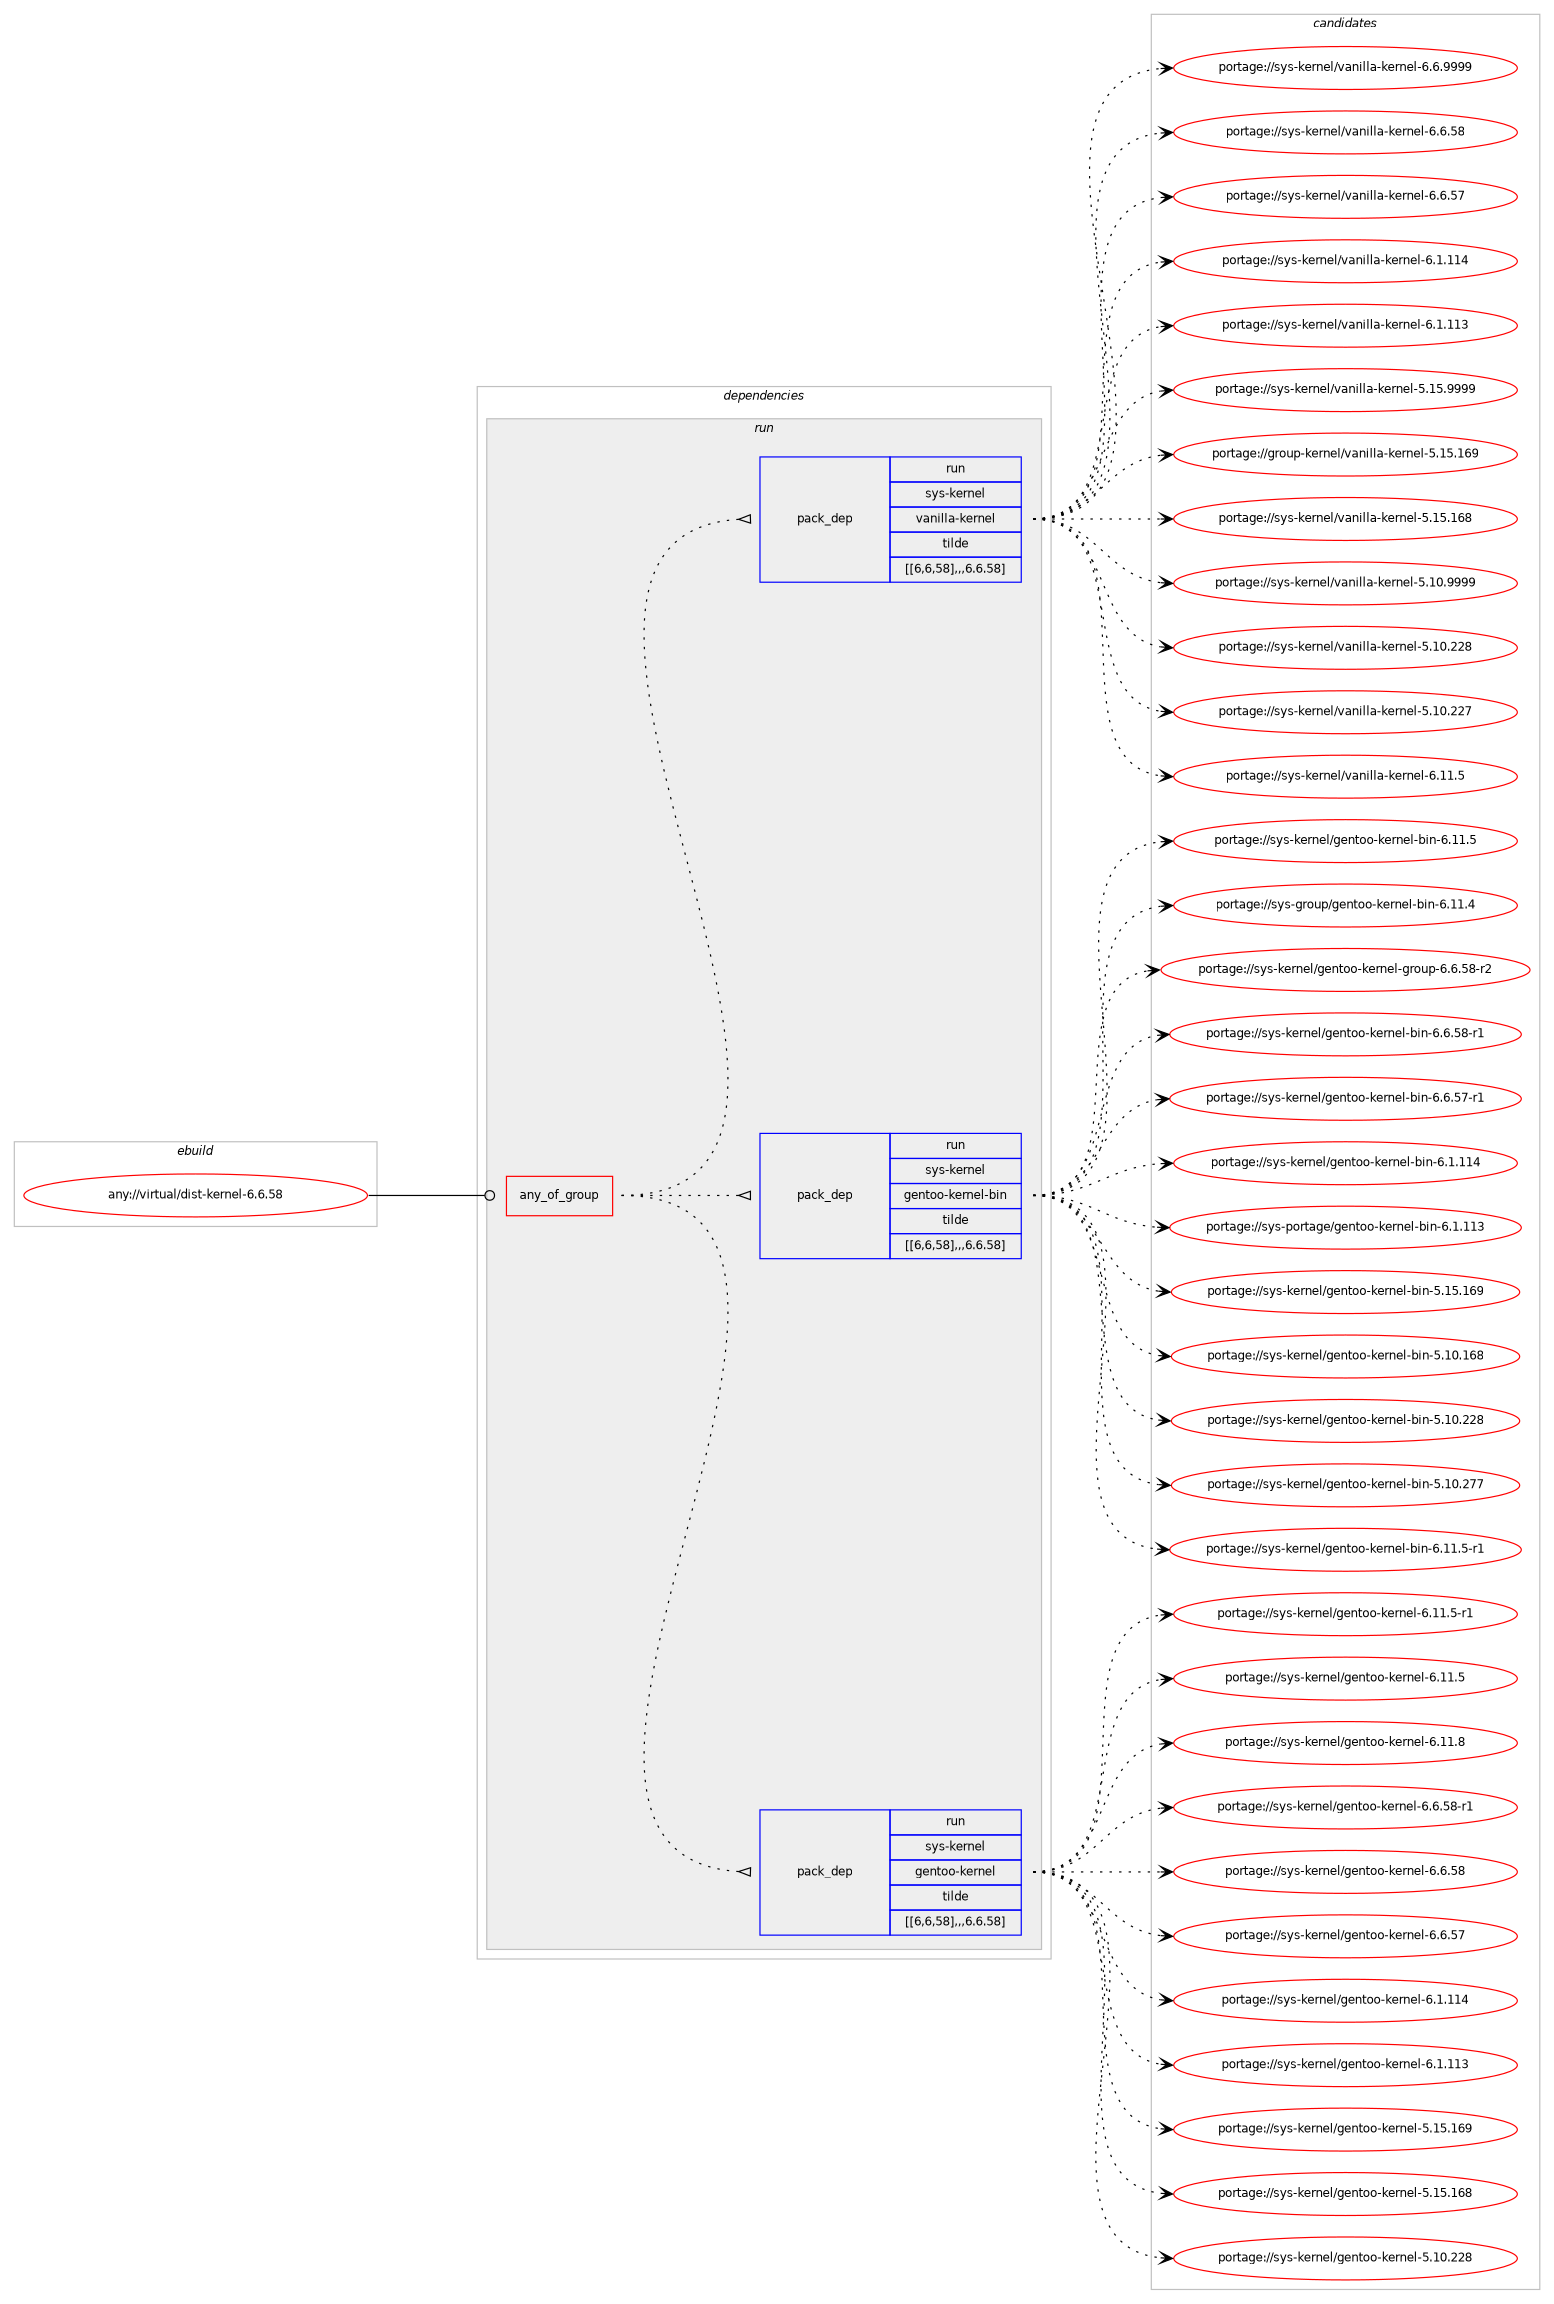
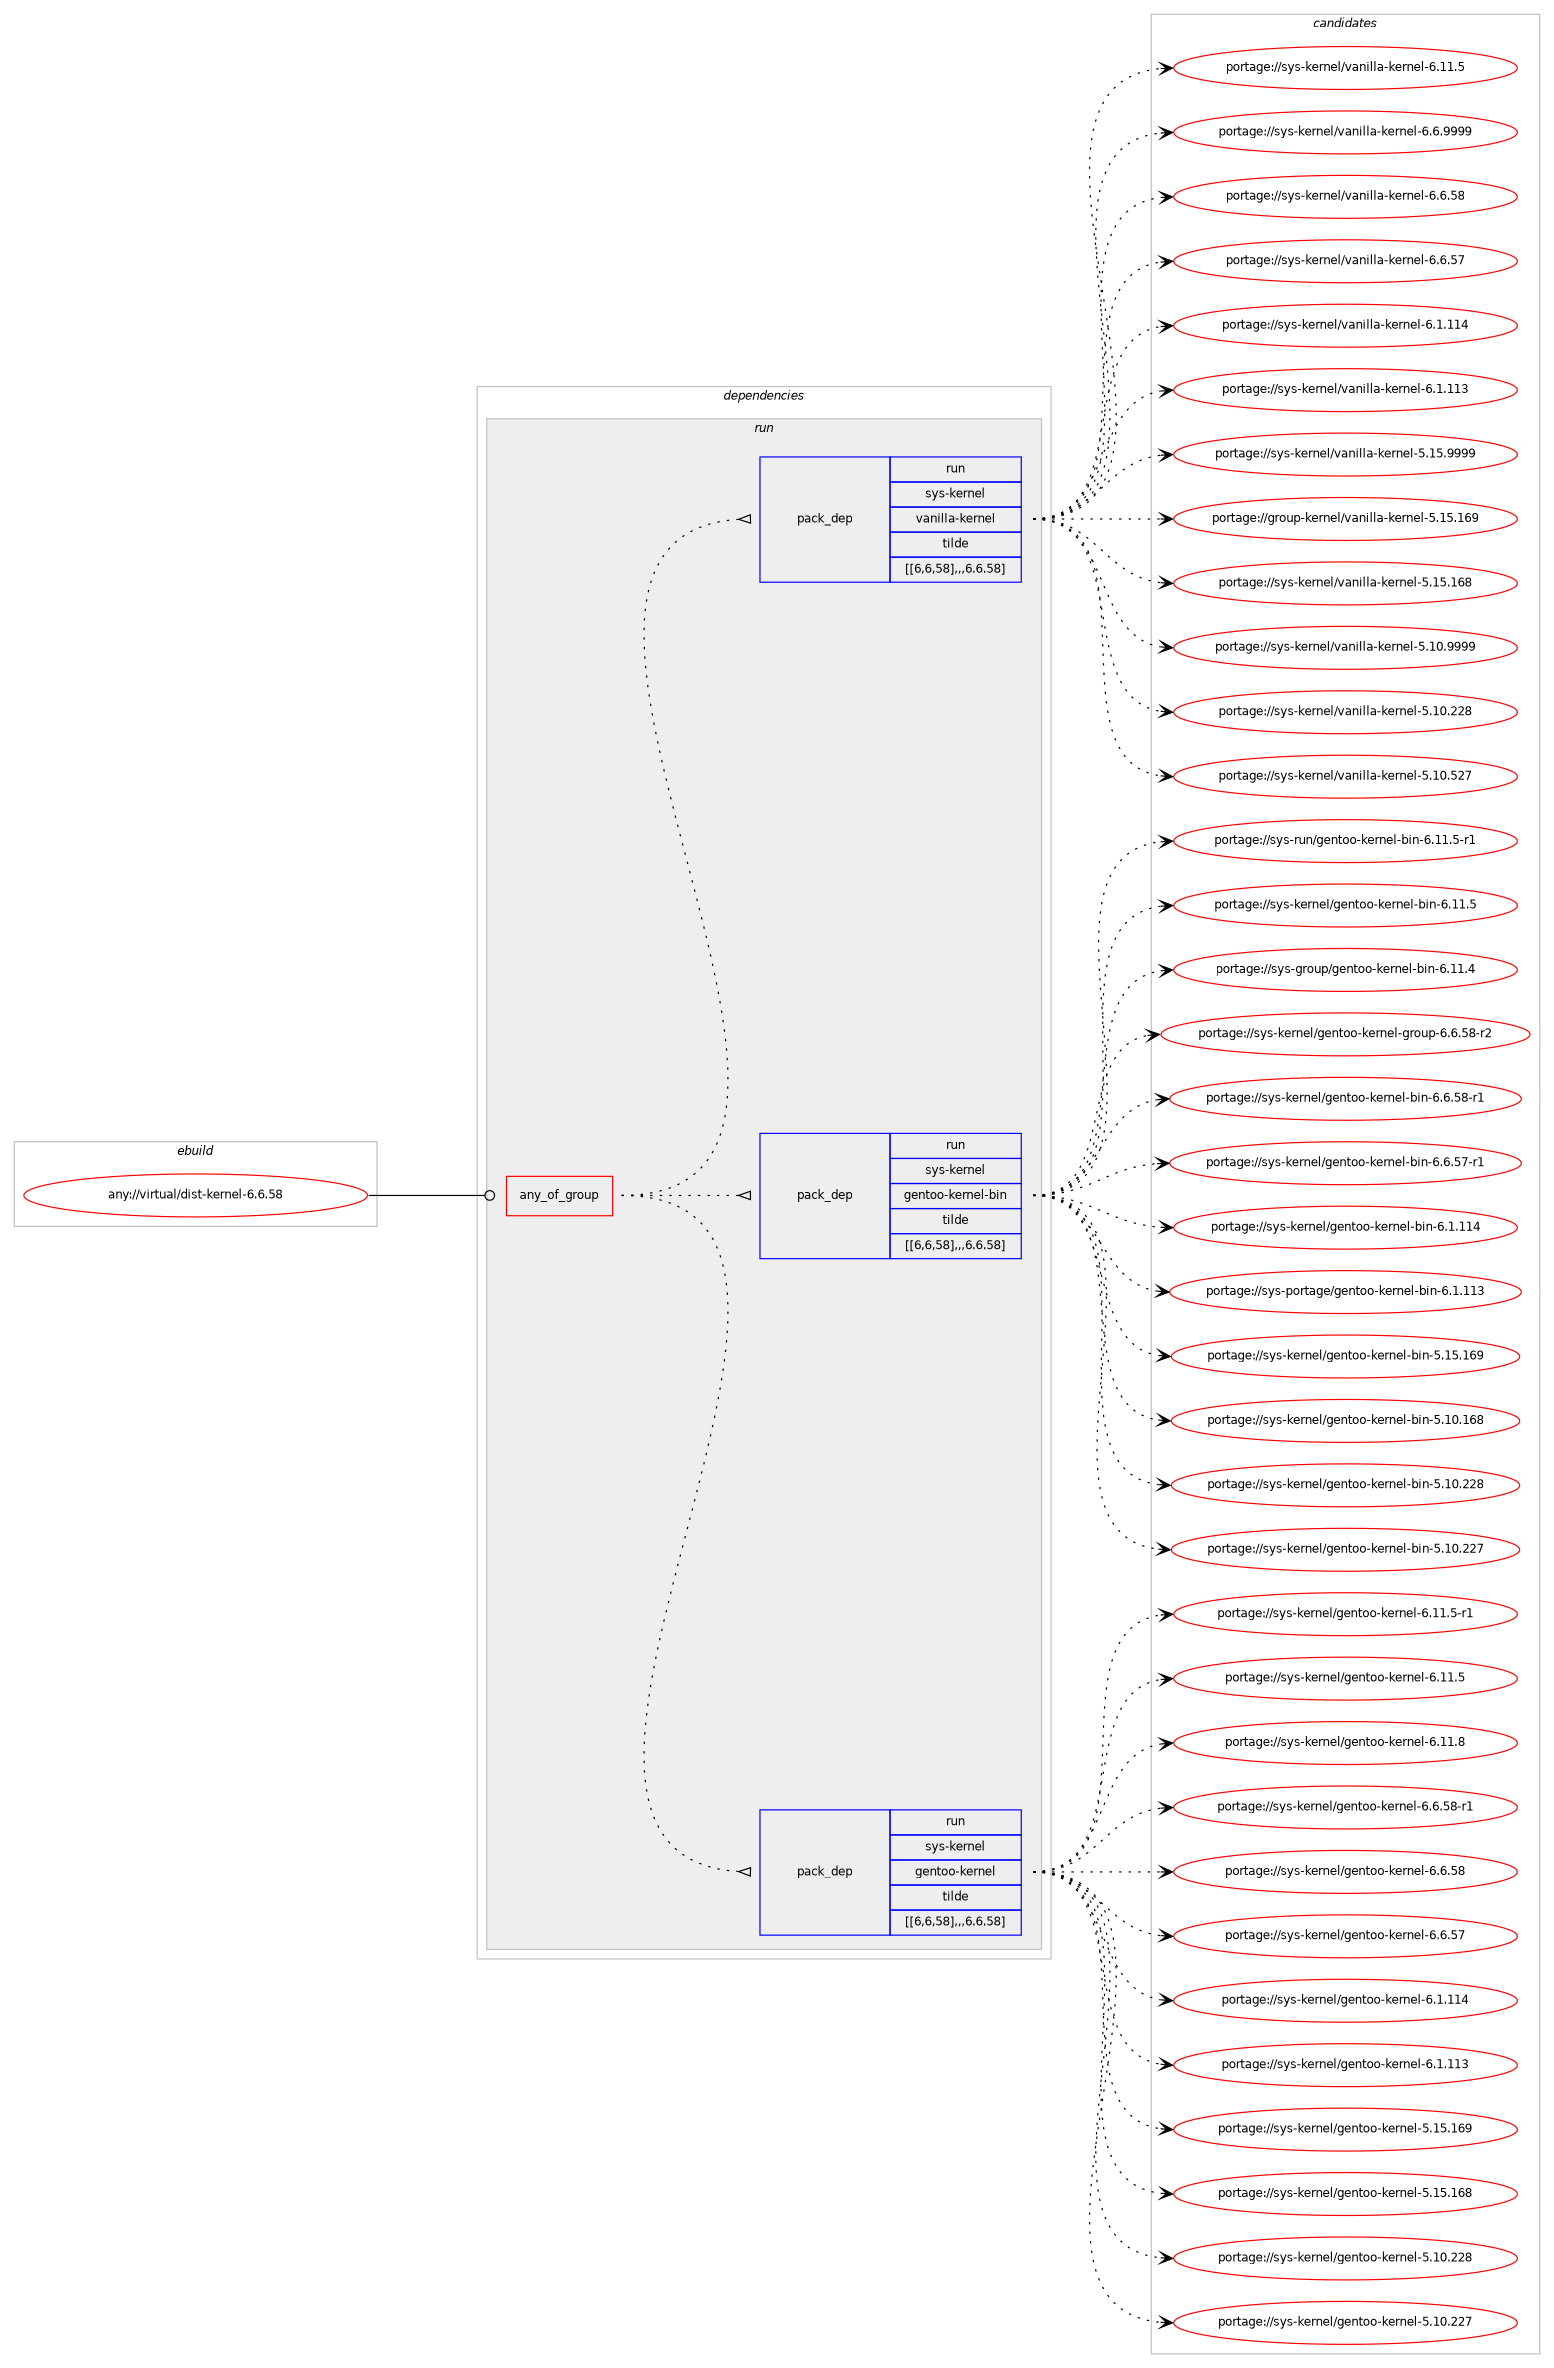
node "portage://sys-kernel/vanilla-kernel-5.10.227": label "portage://sys-kernel/vanilla-kernel-5.10.227" -> "portage://sys-kernel/vanilla-kernel-5.10.527"
node "portage://sys-kernel/gentoo-kernel-bin-5.10.277": label "portage://sys-kernel/gentoo-kernel-bin-5.10.277" -> "portage://sys-kernel/gentoo-kernel-bin-5.10.227"
node "portage://sys-kernel/gentoo-kernel-bin-6.11.5-r1": label "portage://sys-kernel/gentoo-kernel-bin-6.11.5-r1" -> "portage://sys-run/gentoo-kernel-bin-6.11.5-r1"
node "portage://sys-kernel/gentoo-kernel-5.10.227": added
